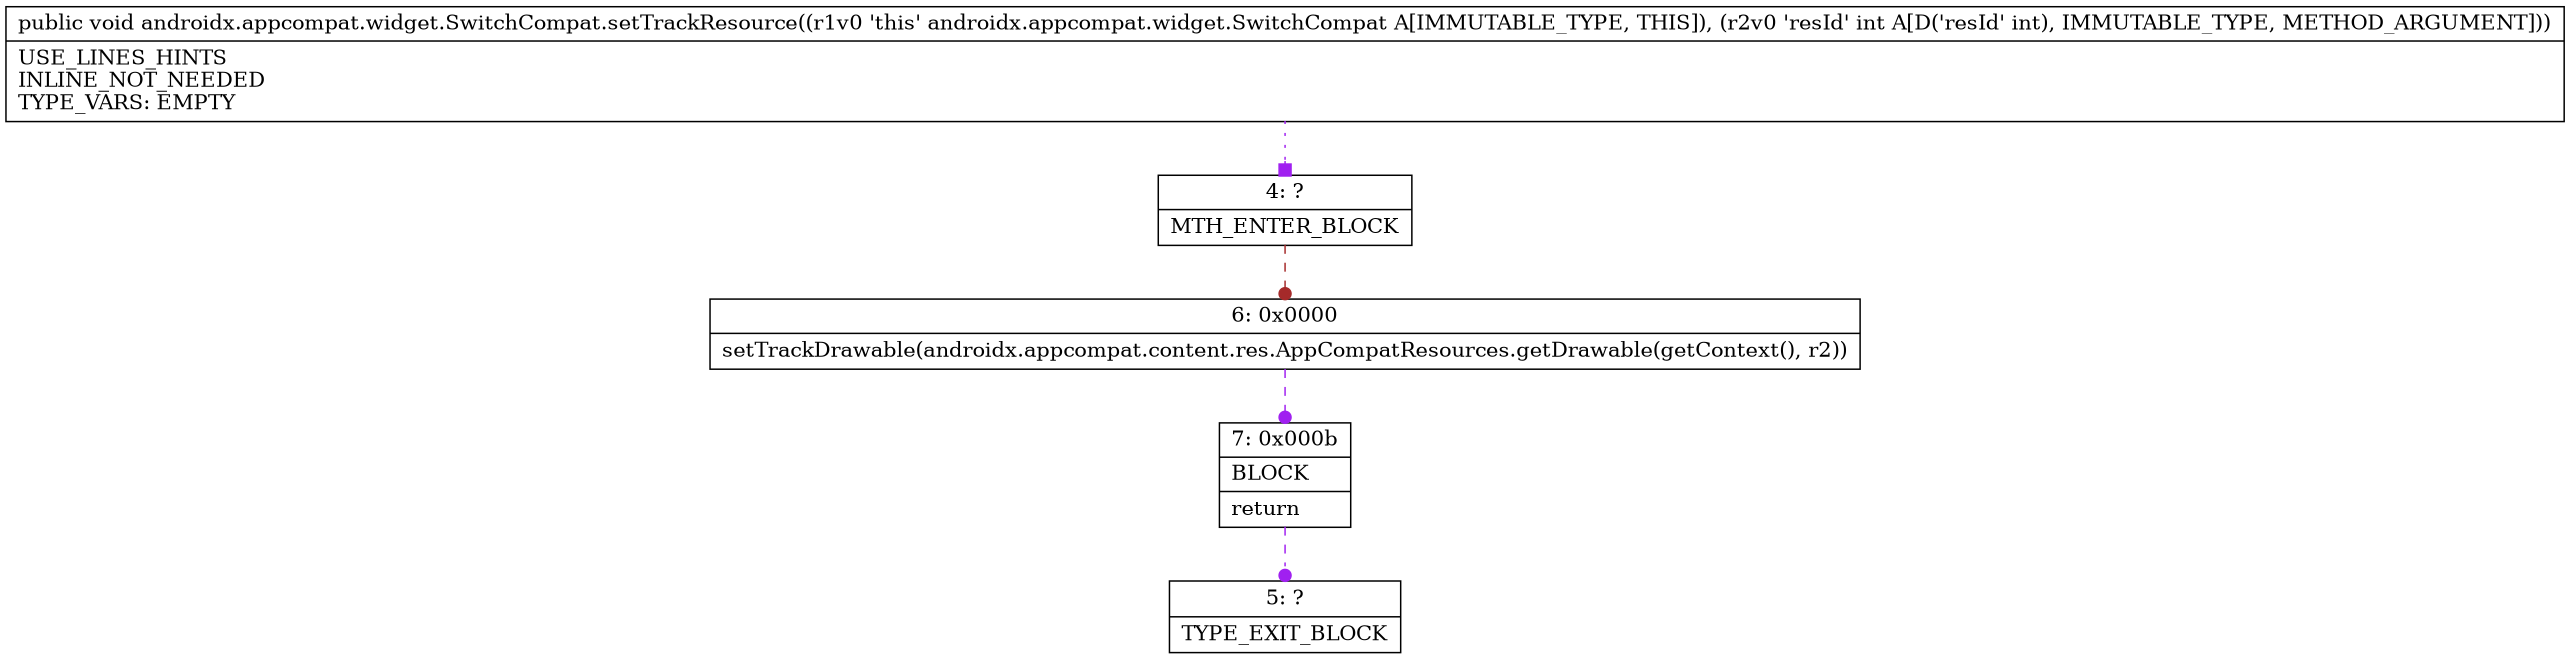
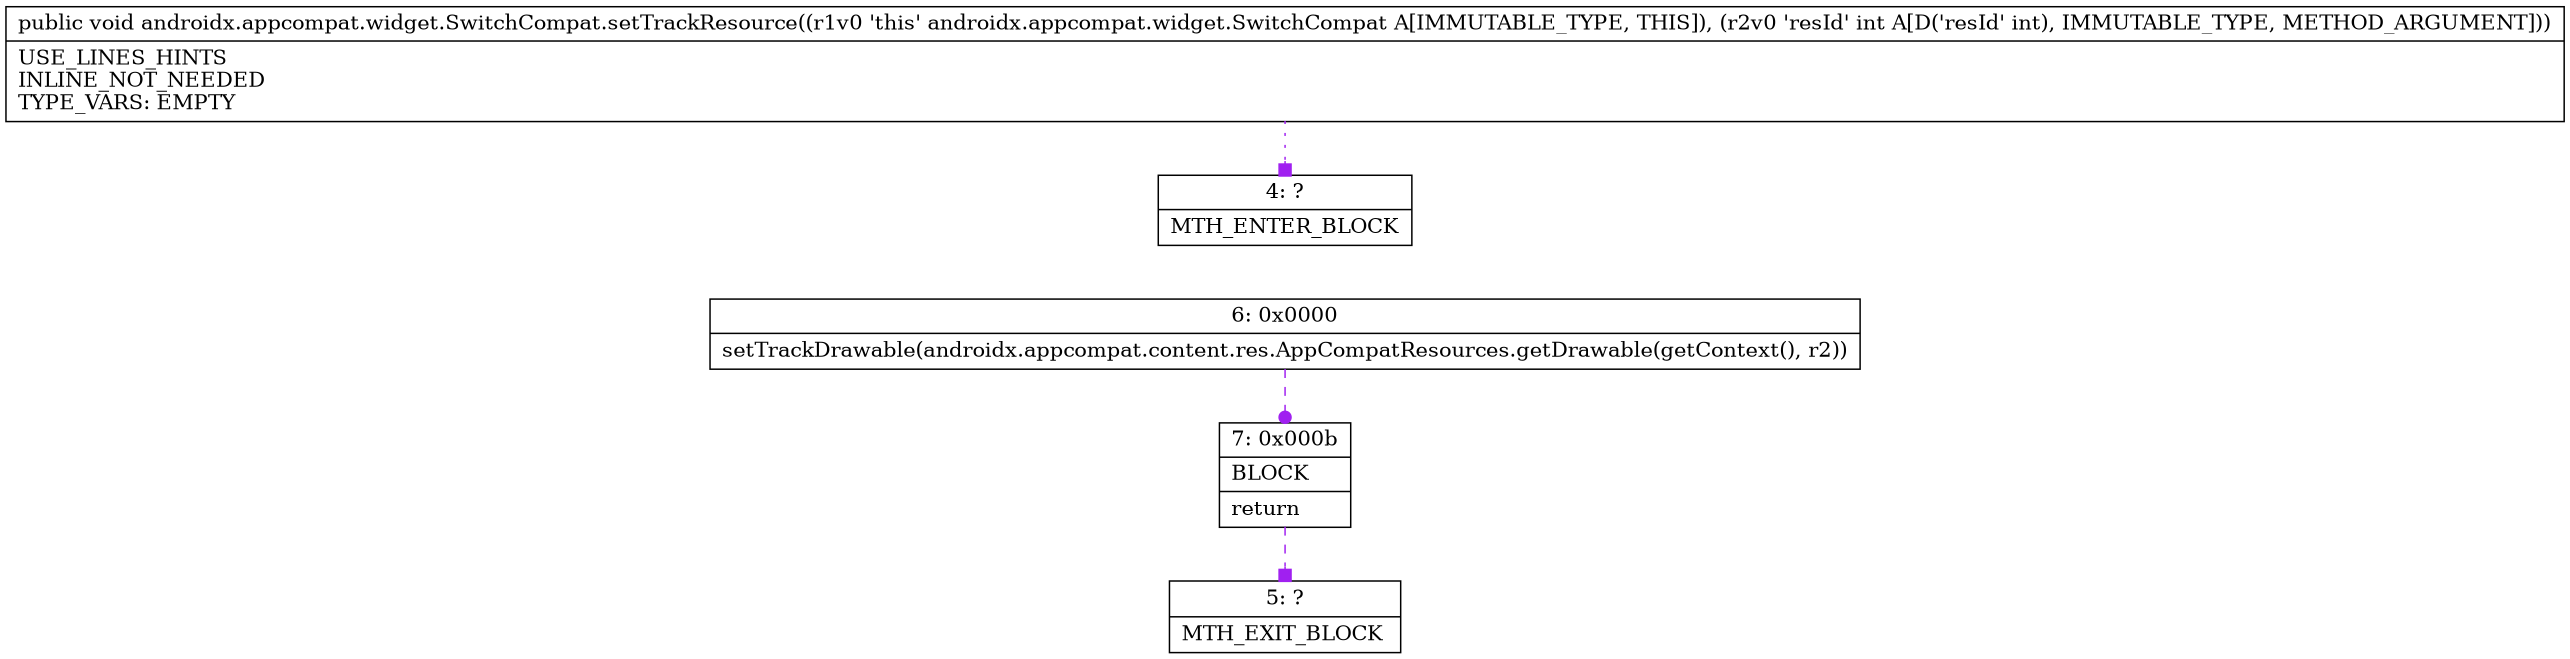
edge "4: ?" -> "6: 0x0000": removed
edge "7: 0x000b" -> "5: ?": arrowhead dot -> box
node "5: ?": text "TYPE_EXIT_BLOCK" -> "MTH_EXIT_BLOCK"
